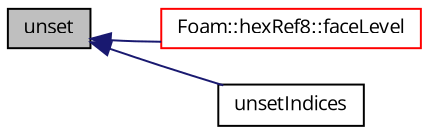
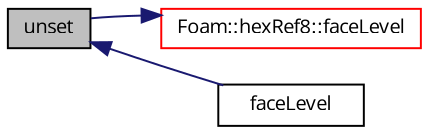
edge "Foam::hexRef8::faceLevel" -> "unset": reversed
node "unsetIndices": label "unsetIndices" -> "faceLevel"
